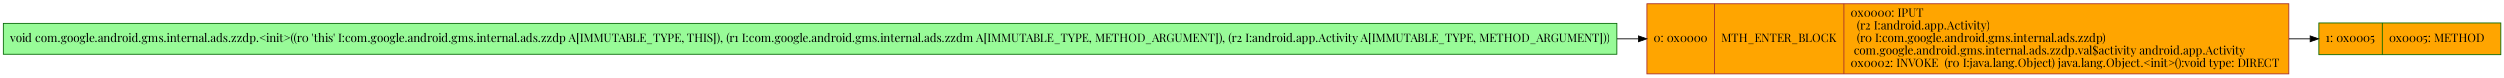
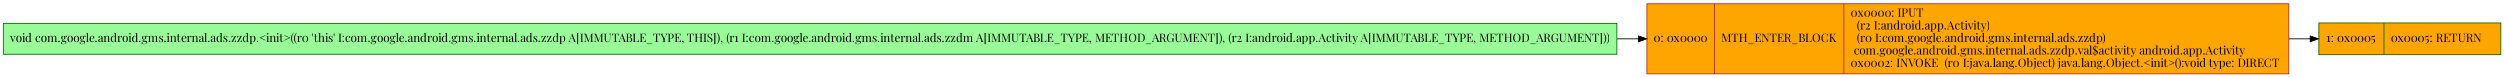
node "1: 0x0005": text "0x0005: METHOD" -> "0x0005: RETURN"
